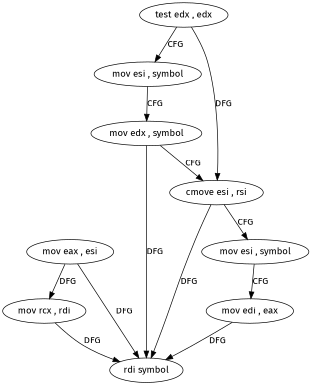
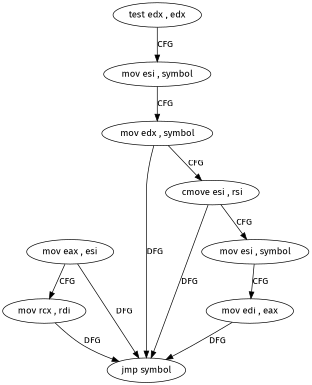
edge "test edx , edx" -> "cmove esi , rsi": removed, label "DFG"
edge "mov eax , esi" -> "mov rcx , rdi": label "DFG" -> "CFG"
node "rdi symbol": label "rdi symbol" -> "jmp symbol"
